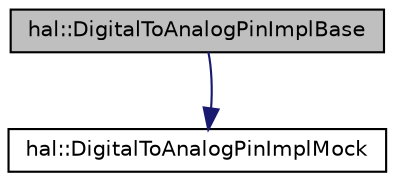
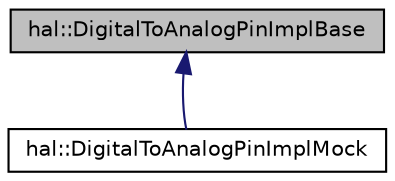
edge "hal::DigitalToAnalogPinImplBase" -> "hal::DigitalToAnalogPinImplMock": reversed
